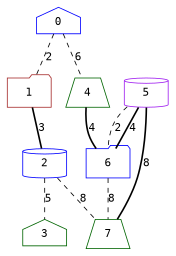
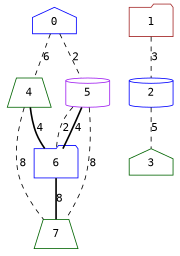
edge "0" -- "1": now "0" -- "5"
edge "1" -- "2": style bold -> dashed
edge "5" -- "7": style bold -> dashed
edge "2" -- "7": now "4" -- "7"
edge "6" -- "7": style dashed -> bold
